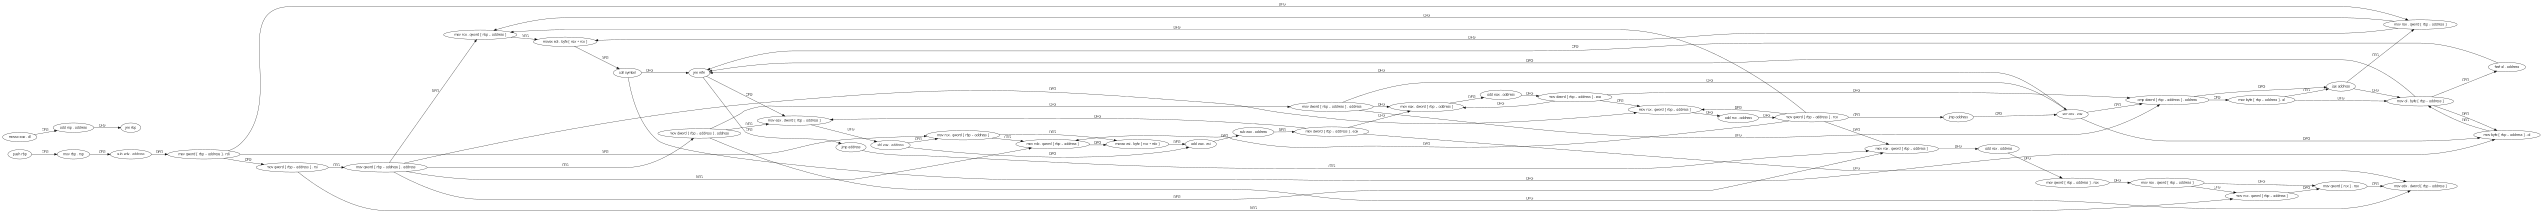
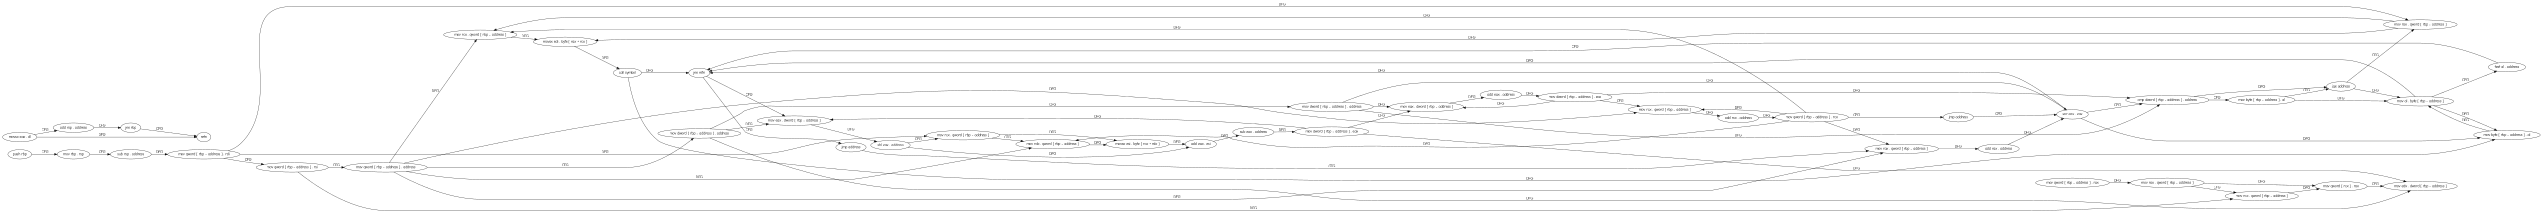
node "retn": added
node "sub edx , address": label "sub edx , address" -> "sub rsp , address"
edge "add rax , address" -> "mov qword [ rbp - address ] , rax": now "add rax , address" -> "xor eax , eax"
